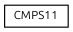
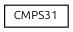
node "CMPS11": label "CMPS11" -> "CMPS31"
